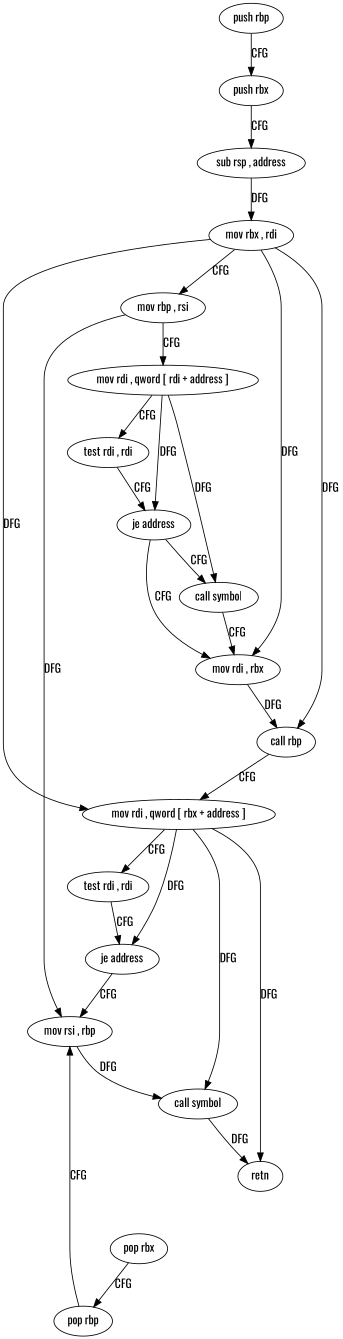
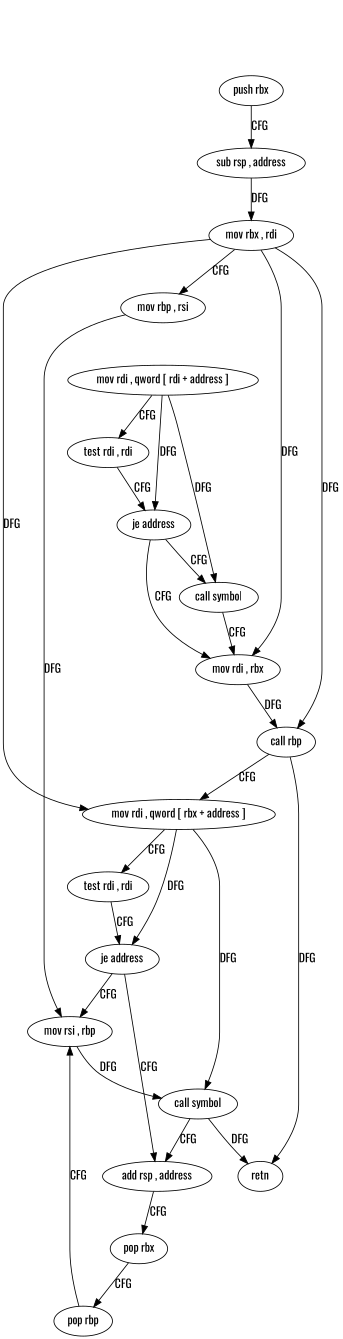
node "push rbp": removed
edge "mov rbp , rsi" -> "mov rdi , qword [ rdi + address ]": removed, label "CFG"
edge "mov rdi , qword [ rbx + address ]" -> "retn": now "call rbp" -> "retn"
node "add rsp , address": added
